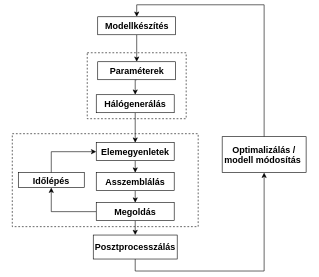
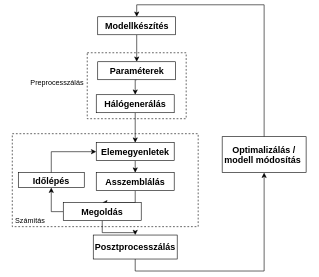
node "Preprocesszálás": added
node "Megoldás": moved (135, 212) -> (102, 212)
node "Számítás": added
